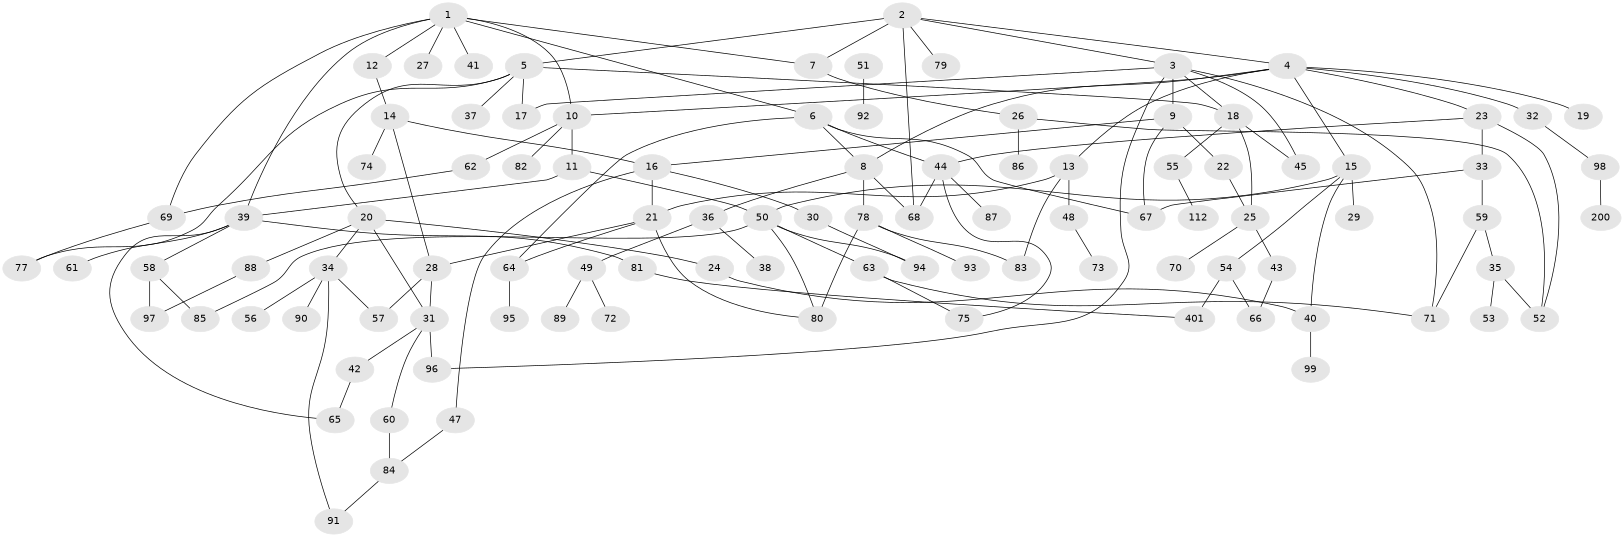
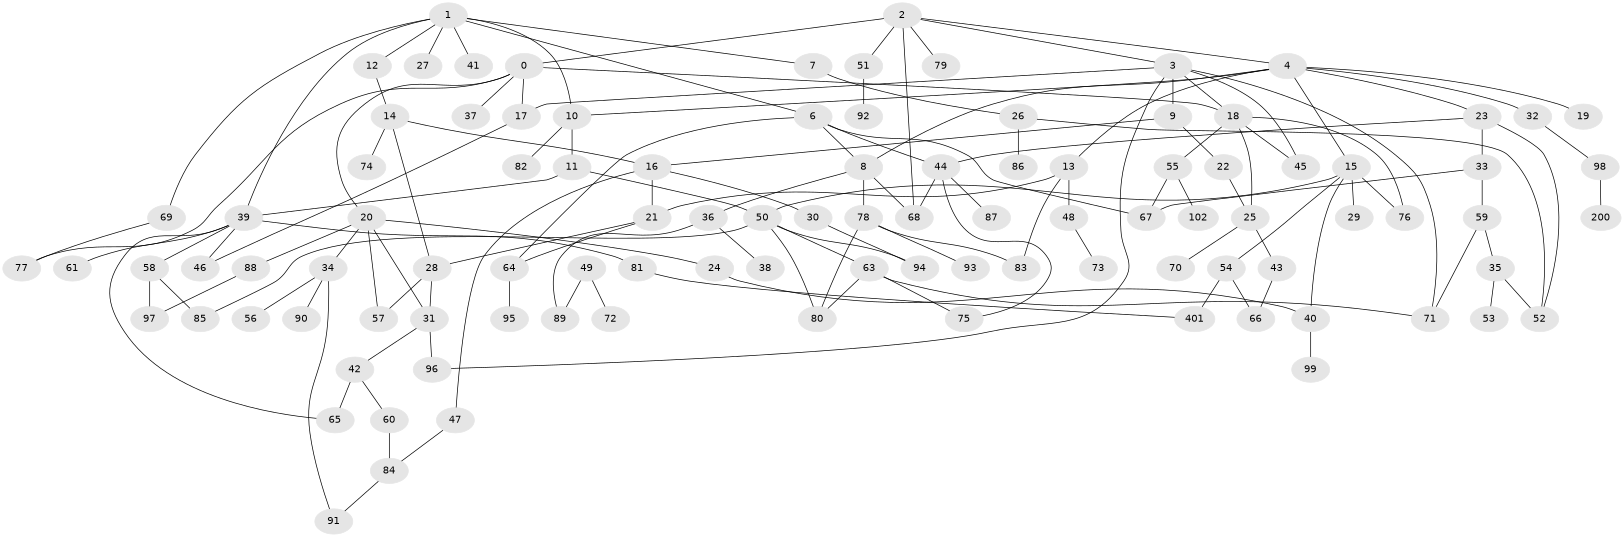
edge "2" -- "7": now "2" -- "51"
node "5": label "5" -> "0"
edge "9" -- "67": now "55" -- "67"
node "62": removed
node "112": label "112" -> "102"
node "76": added
edge "36" -- "49": now "36" -- "89"
node "46": added
edge "34" -- "57": now "20" -- "57"
edge "21" -- "80": now "63" -- "80"
edge "31" -- "60": now "42" -- "60"
